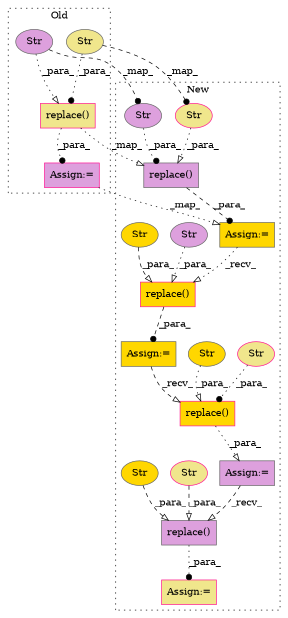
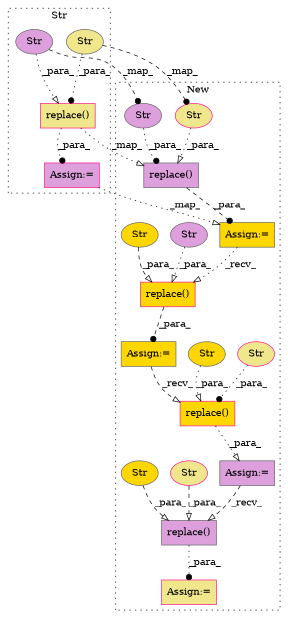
cluster "Old": label "Old" -> "Str"
